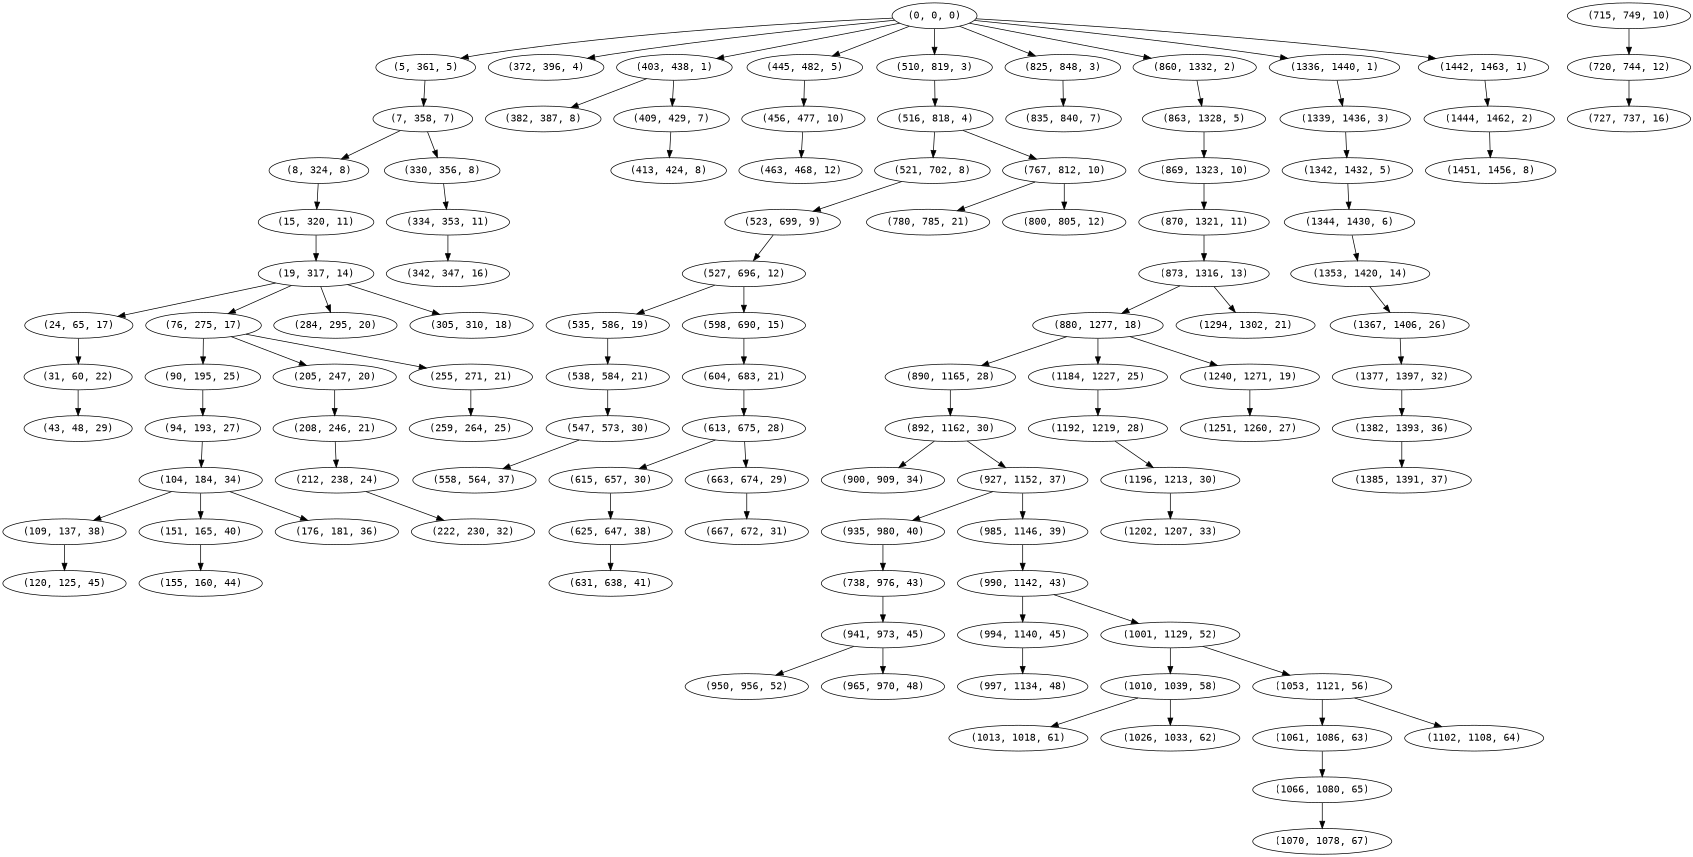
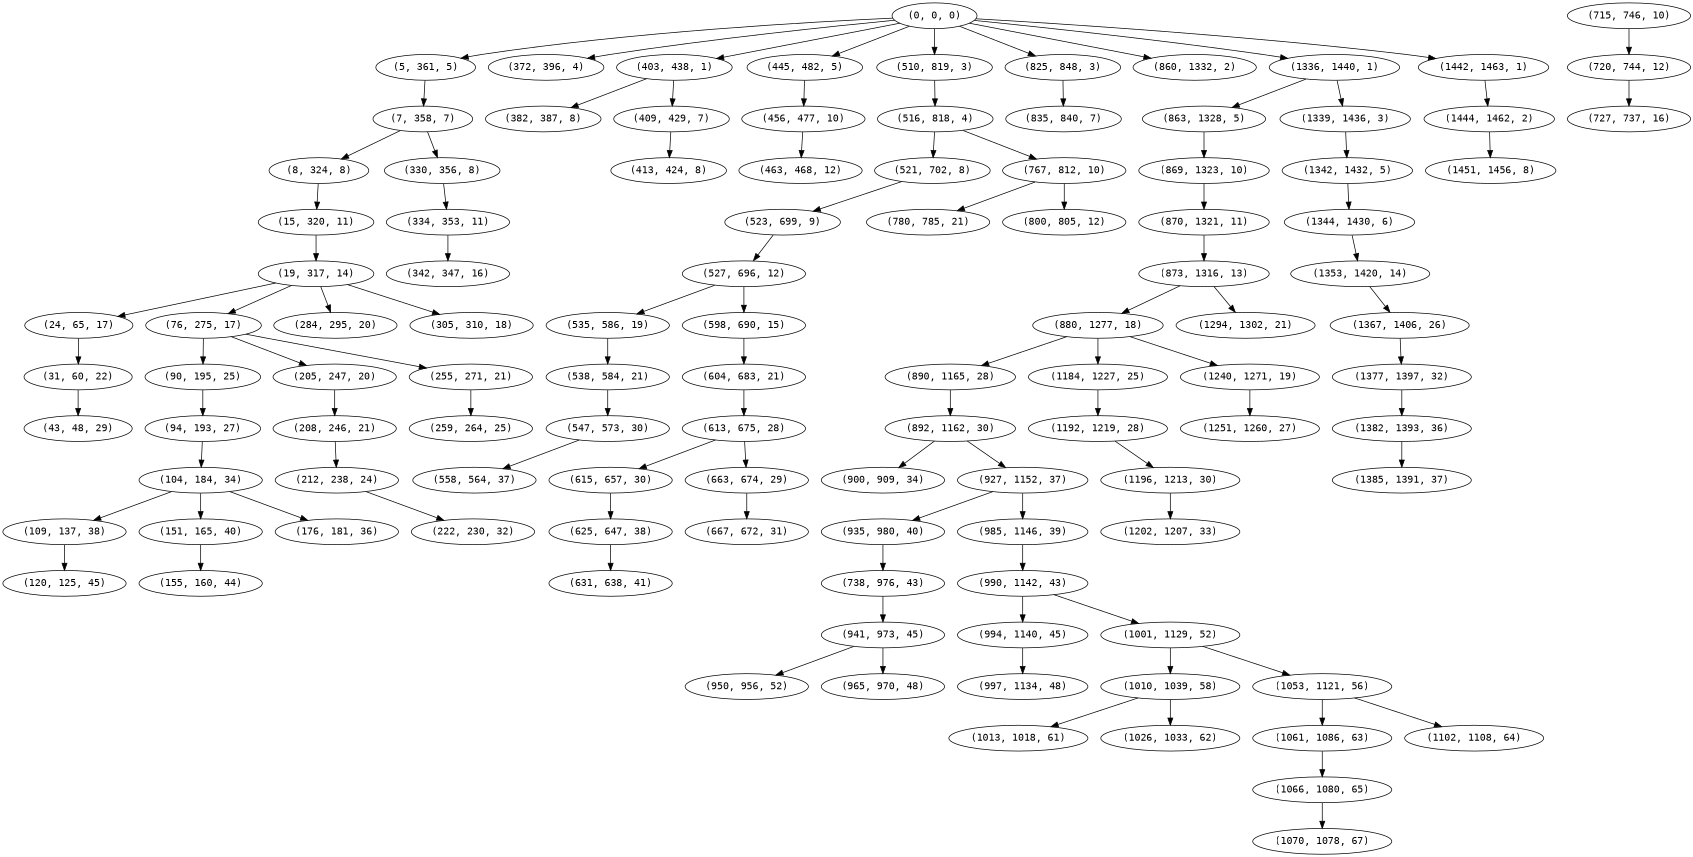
node "(715, 749, 10)": label "(715, 749, 10)" -> "(715, 746, 10)"
edge "(860, 1332, 2)" -> "(863, 1328, 5)": now "(1336, 1440, 1)" -> "(863, 1328, 5)"
